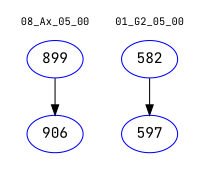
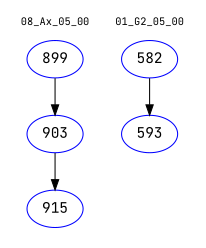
node "906": label "906" -> "903"
node "597": label "597" -> "593"
node "915": added
